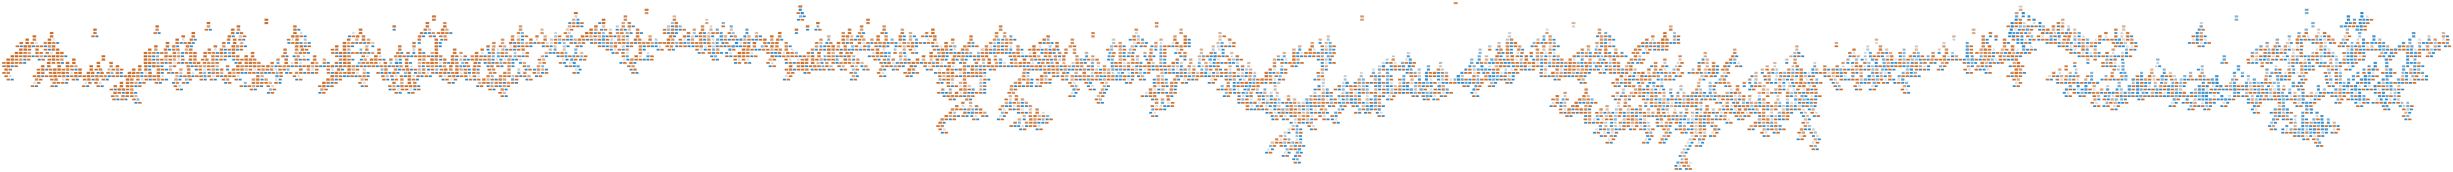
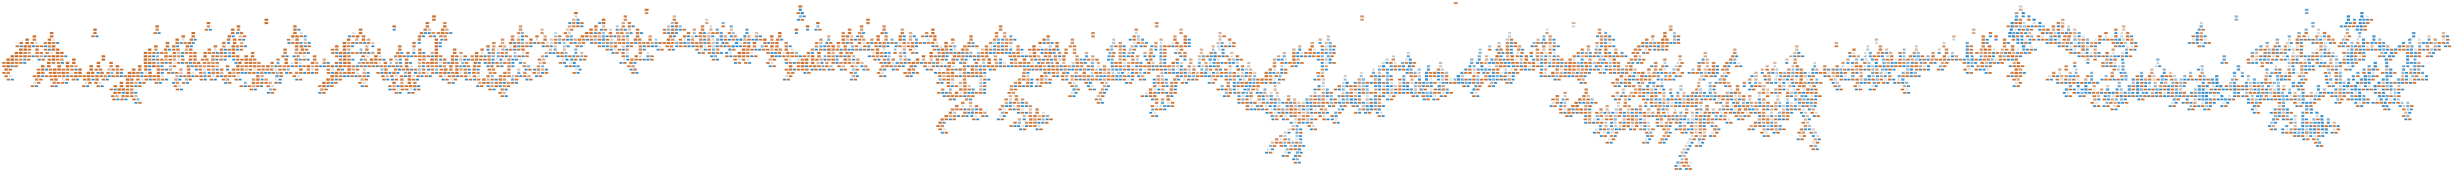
node "X[2] <= 5.0 samples = 13 value = [9, 4] class = malignant": fillcolor #41a1e6 -> #f1b991
